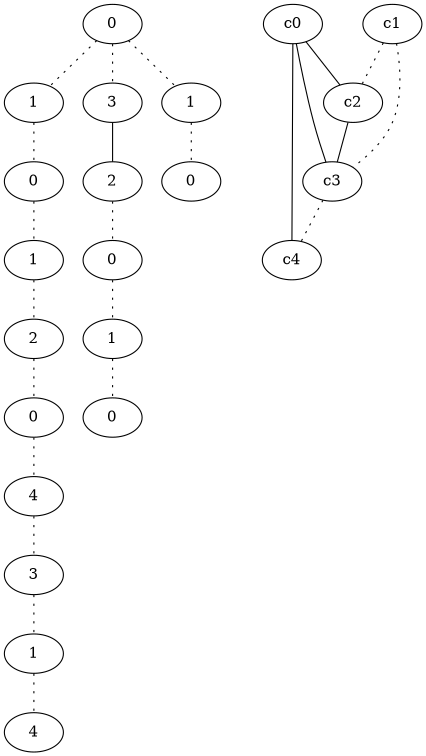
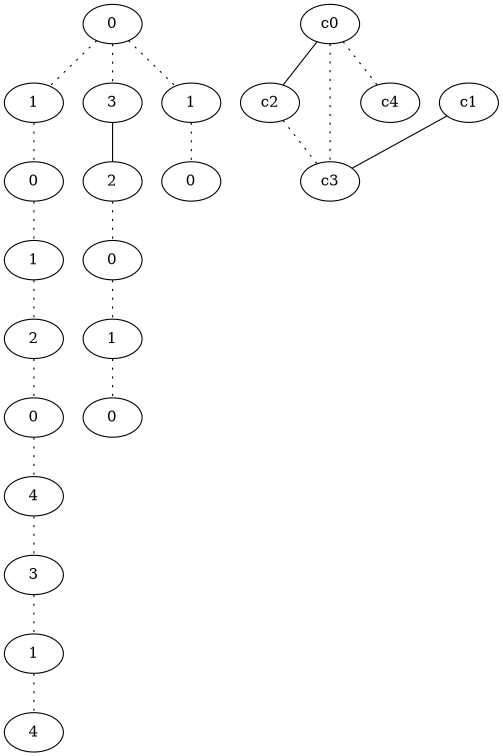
edge "c1" -- "c2": removed
edge "c0" -- "c3": style solid -> dotted
edge "c1" -- "c3": style dotted -> solid
edge "c0" -- "c4": style solid -> dotted
edge "c2" -- "c3": style solid -> dotted
edge "c3" -- "c4": removed
